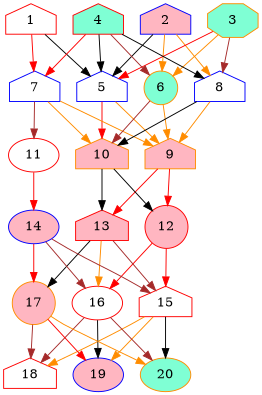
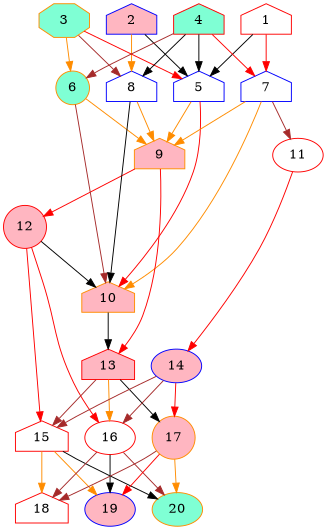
edge "2" -> "6": removed
edge "10" -> "12": reversed
